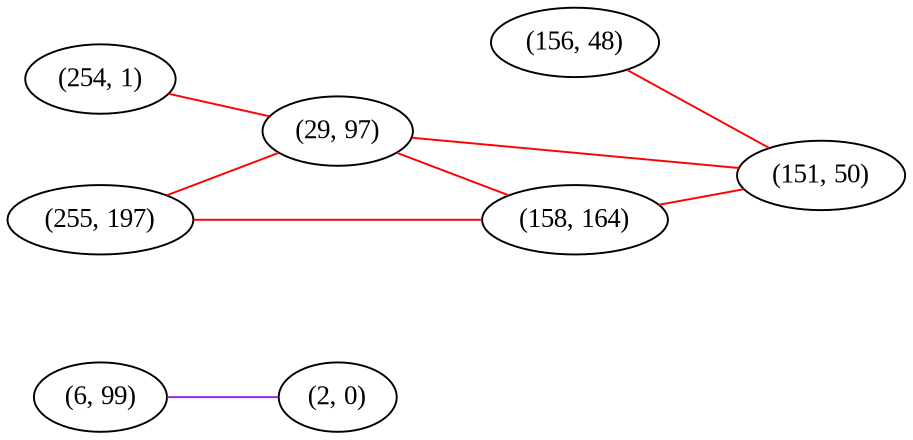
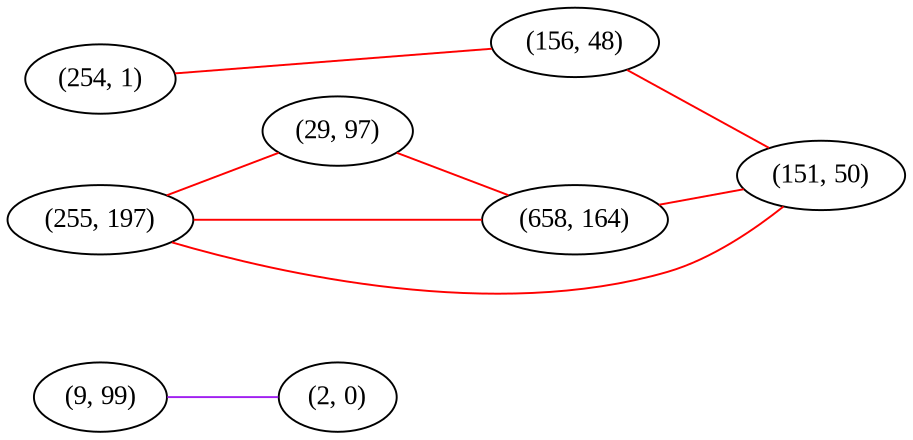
edge "(254, 1)" -- "(29, 97)": now "(254, 1)" -- "(156, 48)"
edge "(29, 97)" -- "(151, 50)": now "(255, 197)" -- "(151, 50)"
node "(158, 164)": label "(158, 164)" -> "(658, 164)"
node "(6, 99)": label "(6, 99)" -> "(9, 99)"
